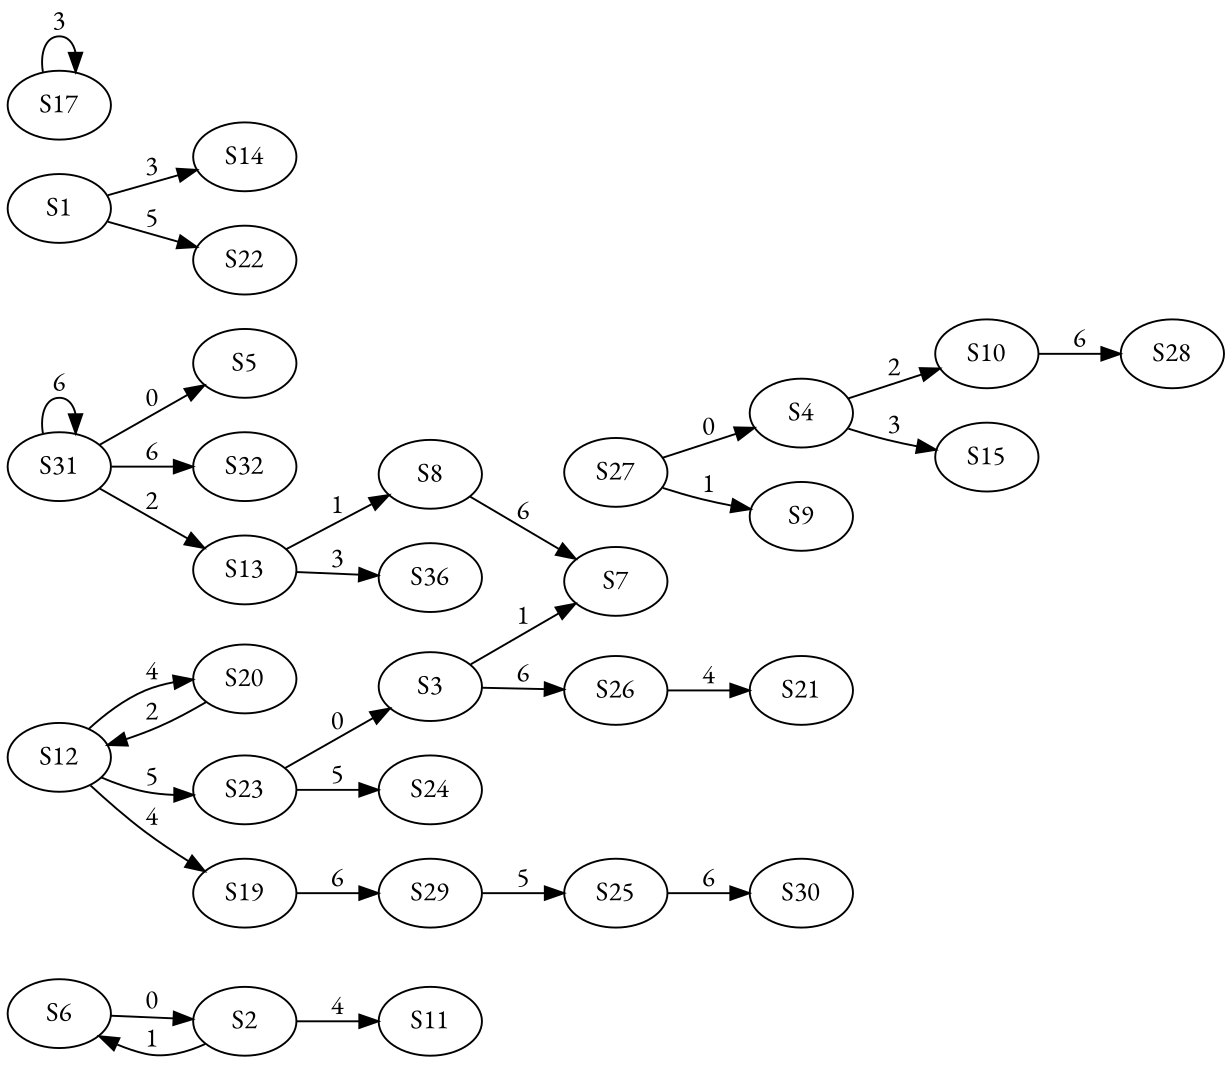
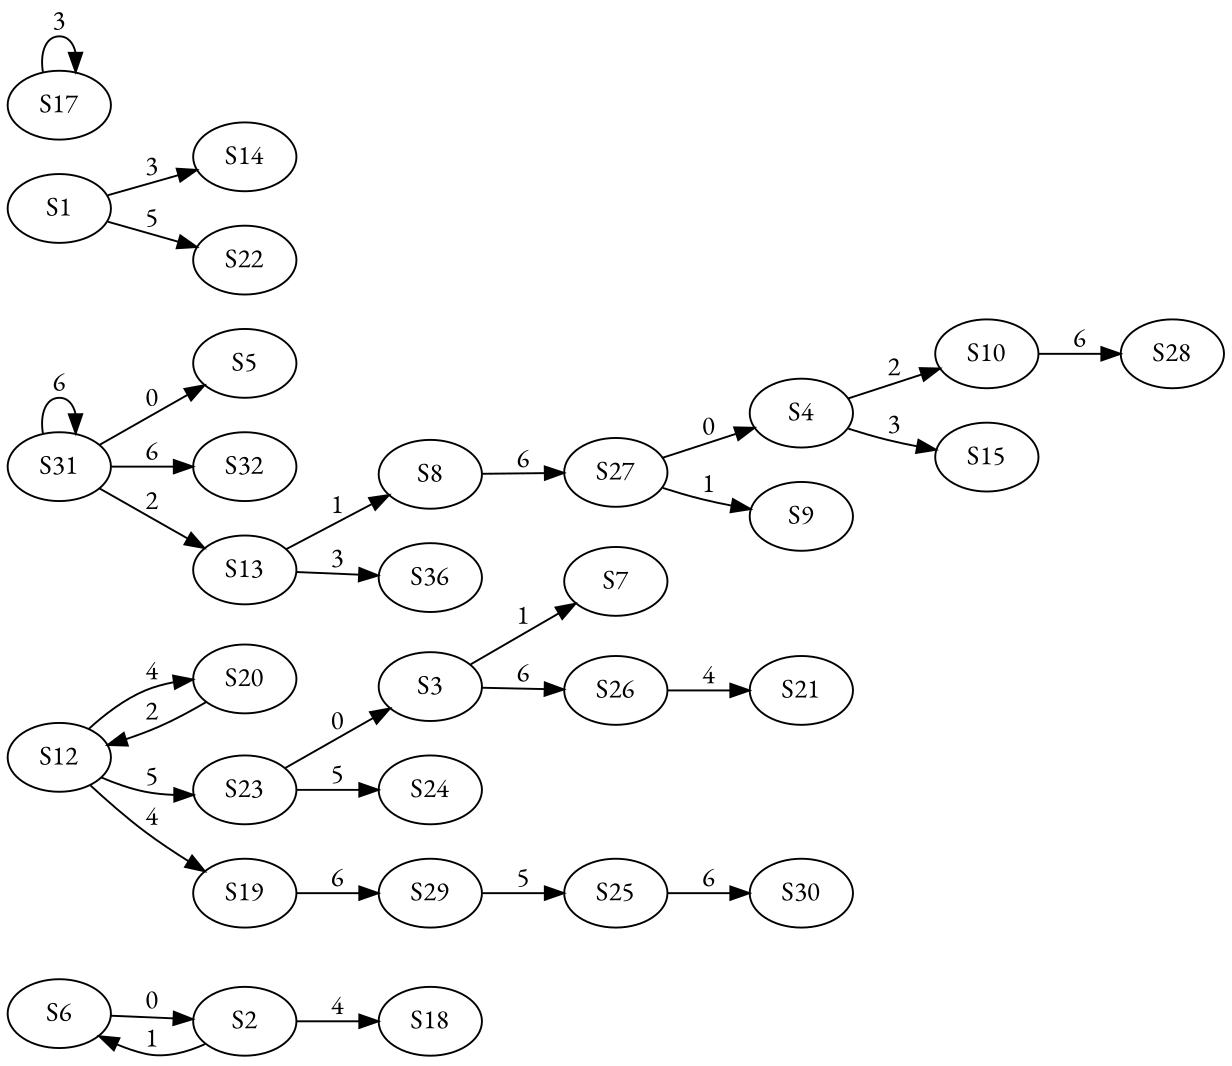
edge "S8" -> "S7": now "S8" -> "S27"
node "S11": label "S11" -> "S18"
